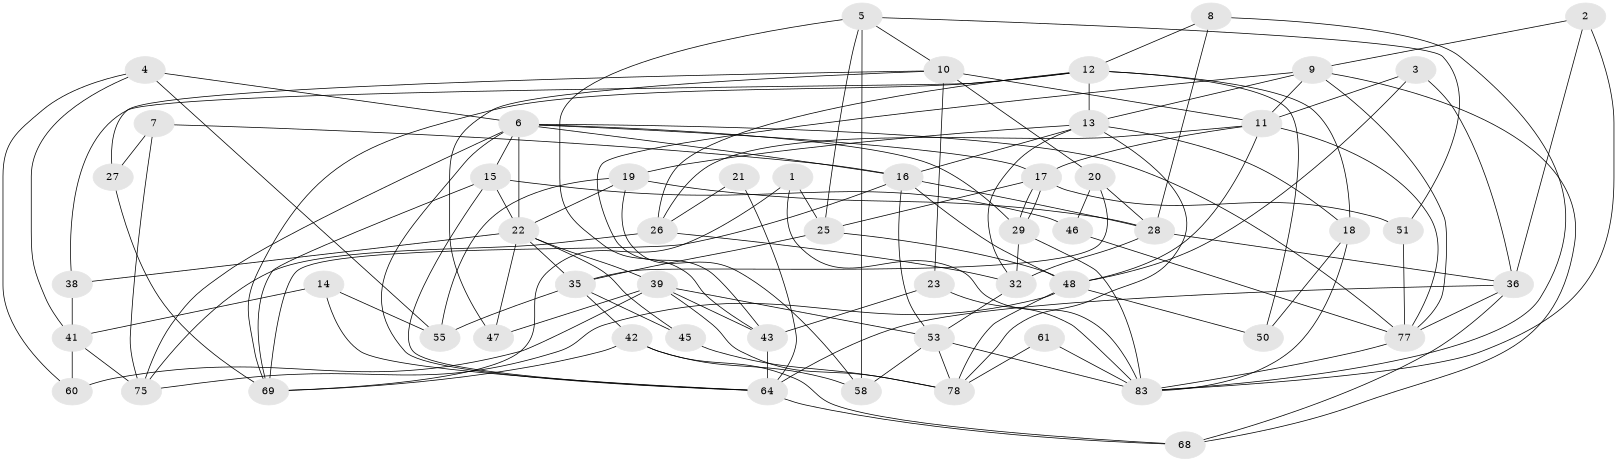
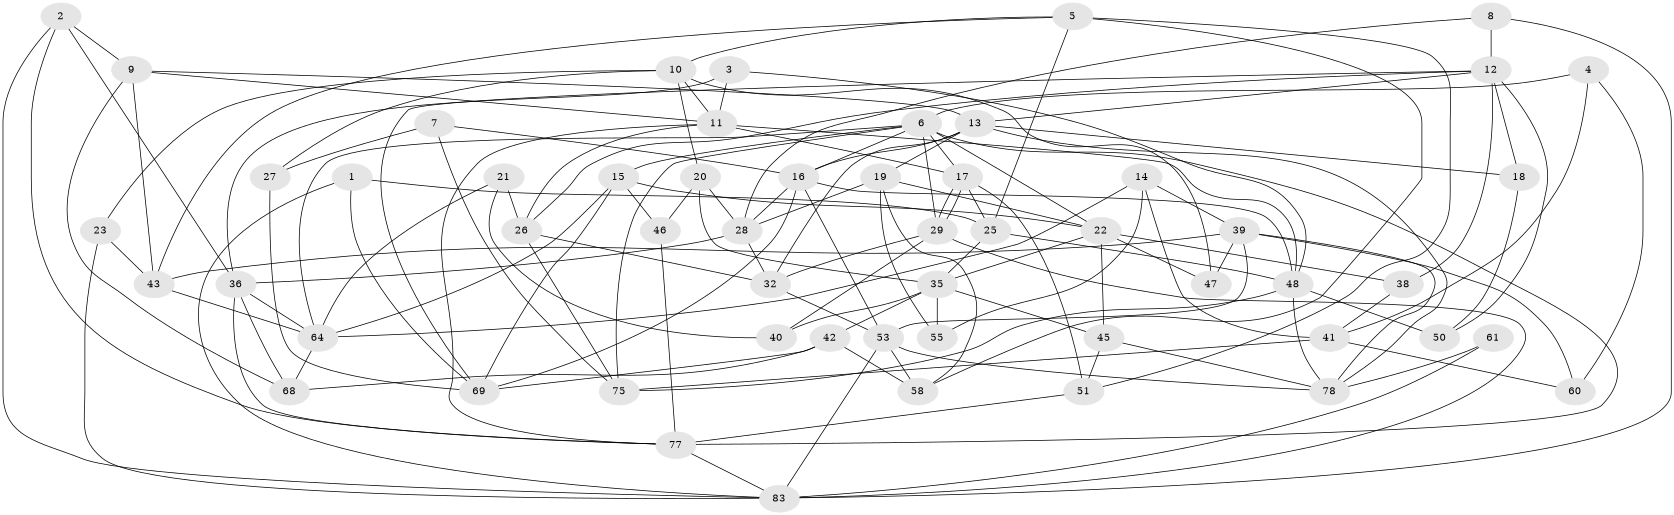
edge "9" -- "77": now "2" -- "77"
edge "4" -- "55": removed
edge "22" -- "39": now "14" -- "39"
node "40": added
edge "18" -- "83": removed
edge "45" -- "51": added
